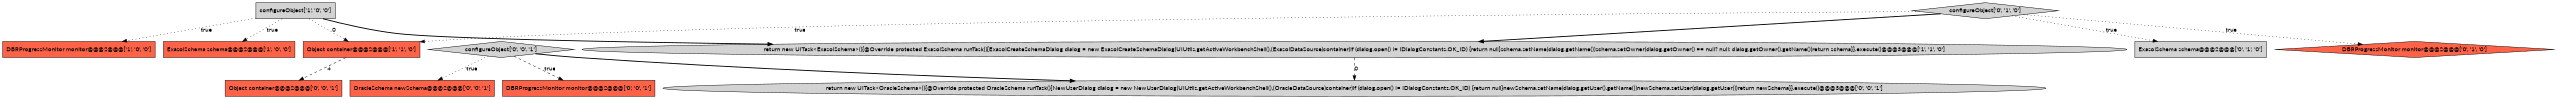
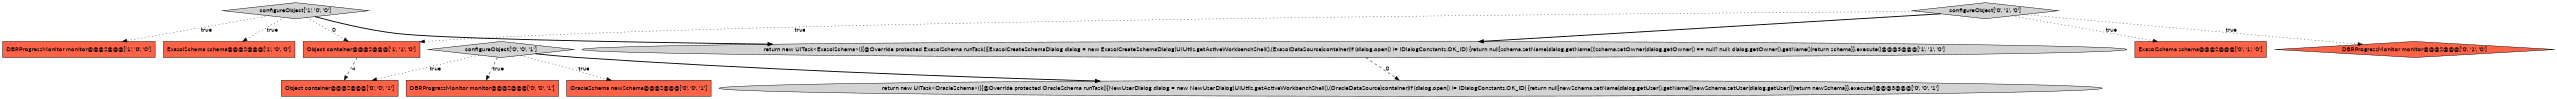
node "configureObject['1', '0', '0']": shape box -> diamond
node "ExasolSchema schema@@@2@@@['0', '1', '0']": fillcolor lightgray -> tomato
edge "configureObject['0', '0', '1']" -> "Object container@@@2@@@['0', '0', '1']": added, label "true"
